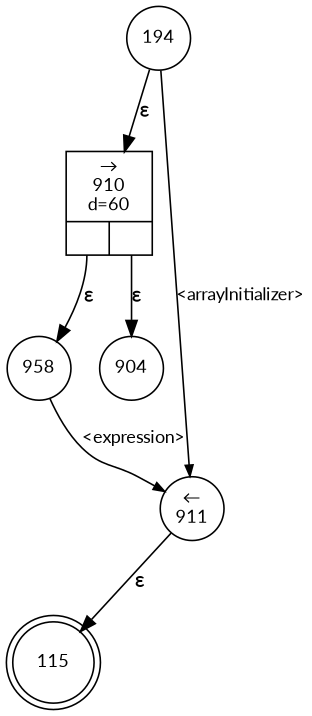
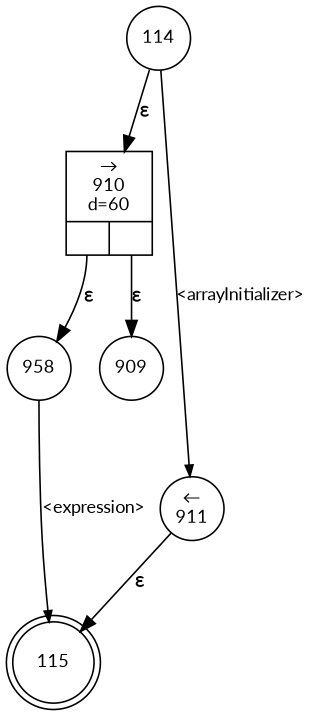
node "194": label "194" -> "114"
node "904": label "904" -> "909"
edge "958" -> "← 911": now "958" -> "115"
